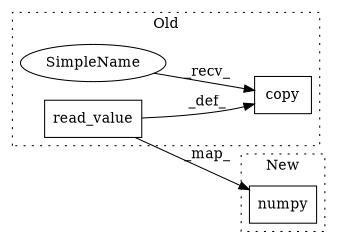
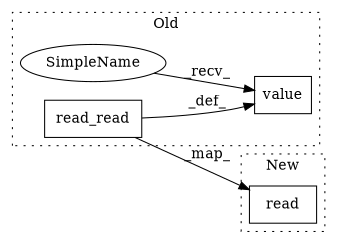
node "copy": label "copy" -> "value"
node "read_value": label "read_value" -> "read_read"
node "numpy": label "numpy" -> "read"
